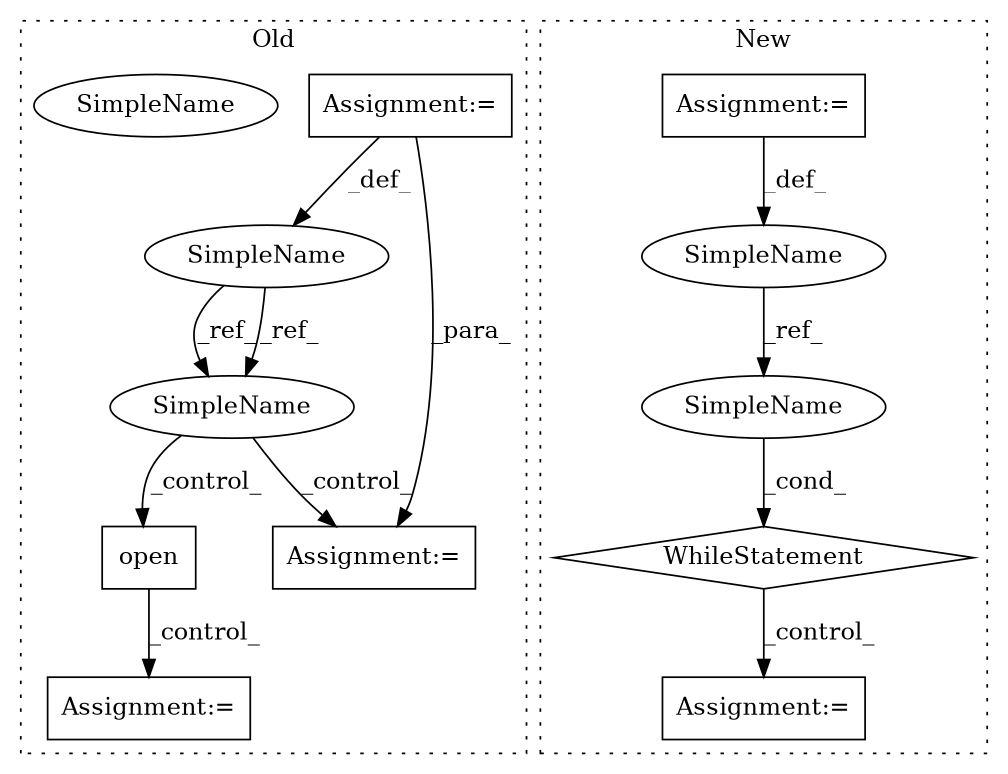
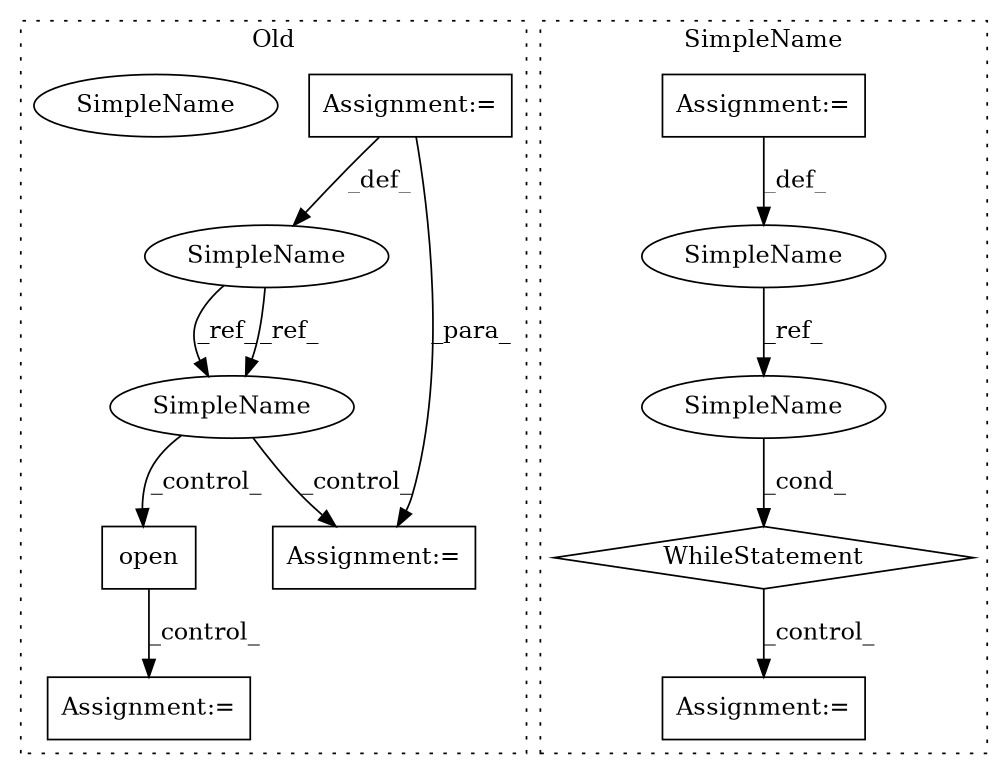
cluster "New": label "New" -> "SimpleName"
